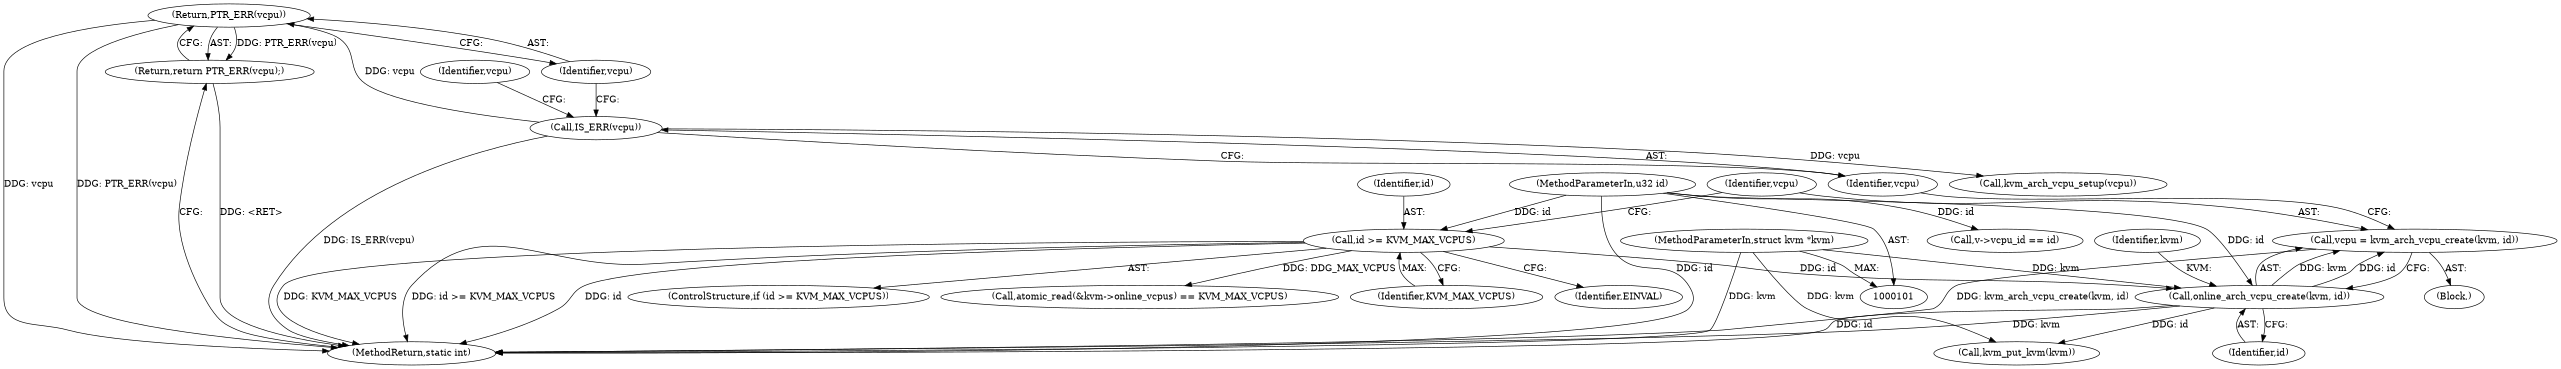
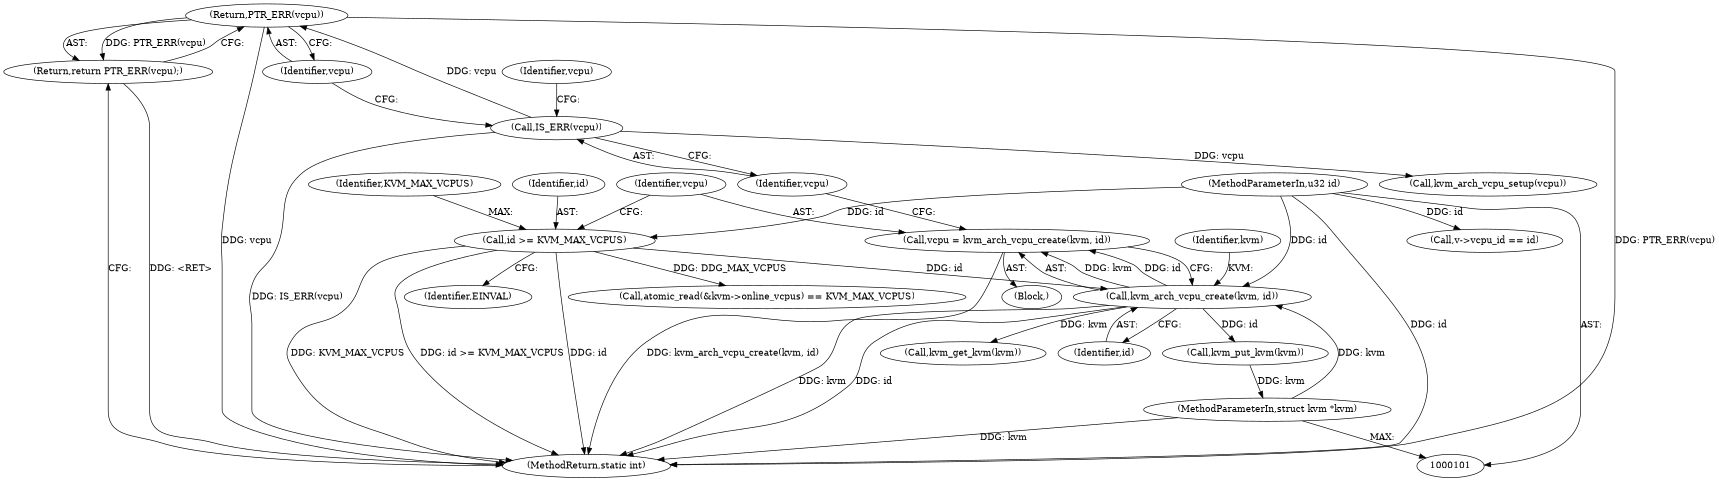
edge "(Call,id >= KVM_MAX_VCPUS)" -> "(Identifier,KVM_MAX_VCPUS)": removed, label "CFG:"
node "(ControlStructure,if (id >= KVM_MAX_VCPUS))": removed
node "(Call,online_arch_vcpu_create(kvm, id))": label "(Call,online_arch_vcpu_create(kvm, id))" -> "(Call,kvm_arch_vcpu_create(kvm, id))"
edge "(MethodParameterIn,struct kvm *kvm)" -> "(Call,kvm_put_kvm(kvm))": reversed
node "(Call,kvm_get_kvm(kvm))": added
